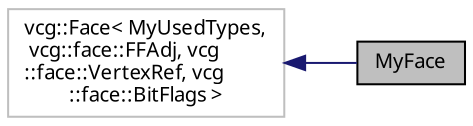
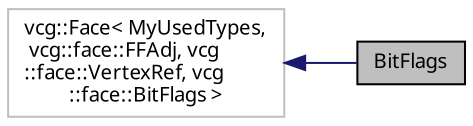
node "MyFace": label "MyFace" -> "BitFlags"
